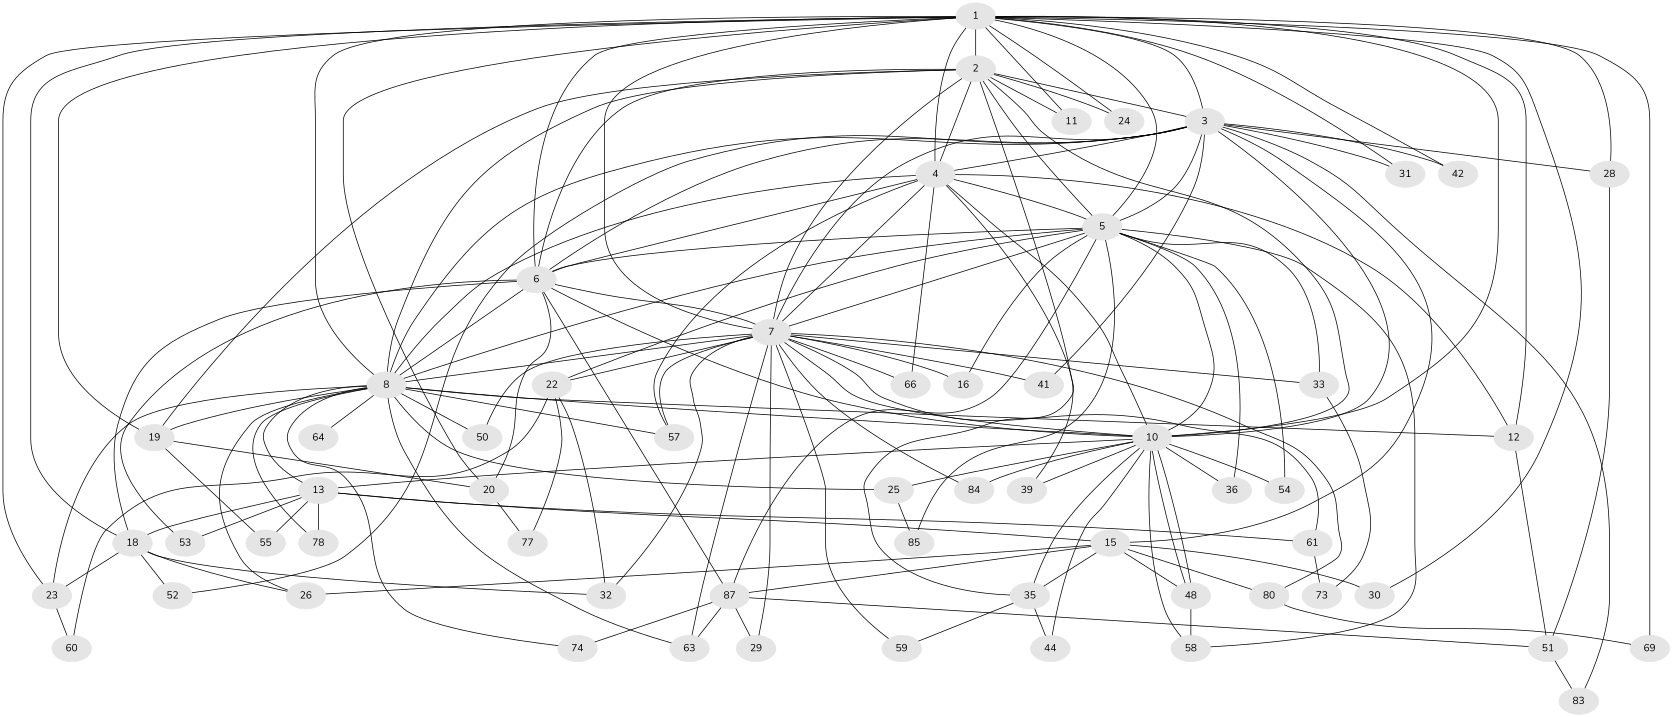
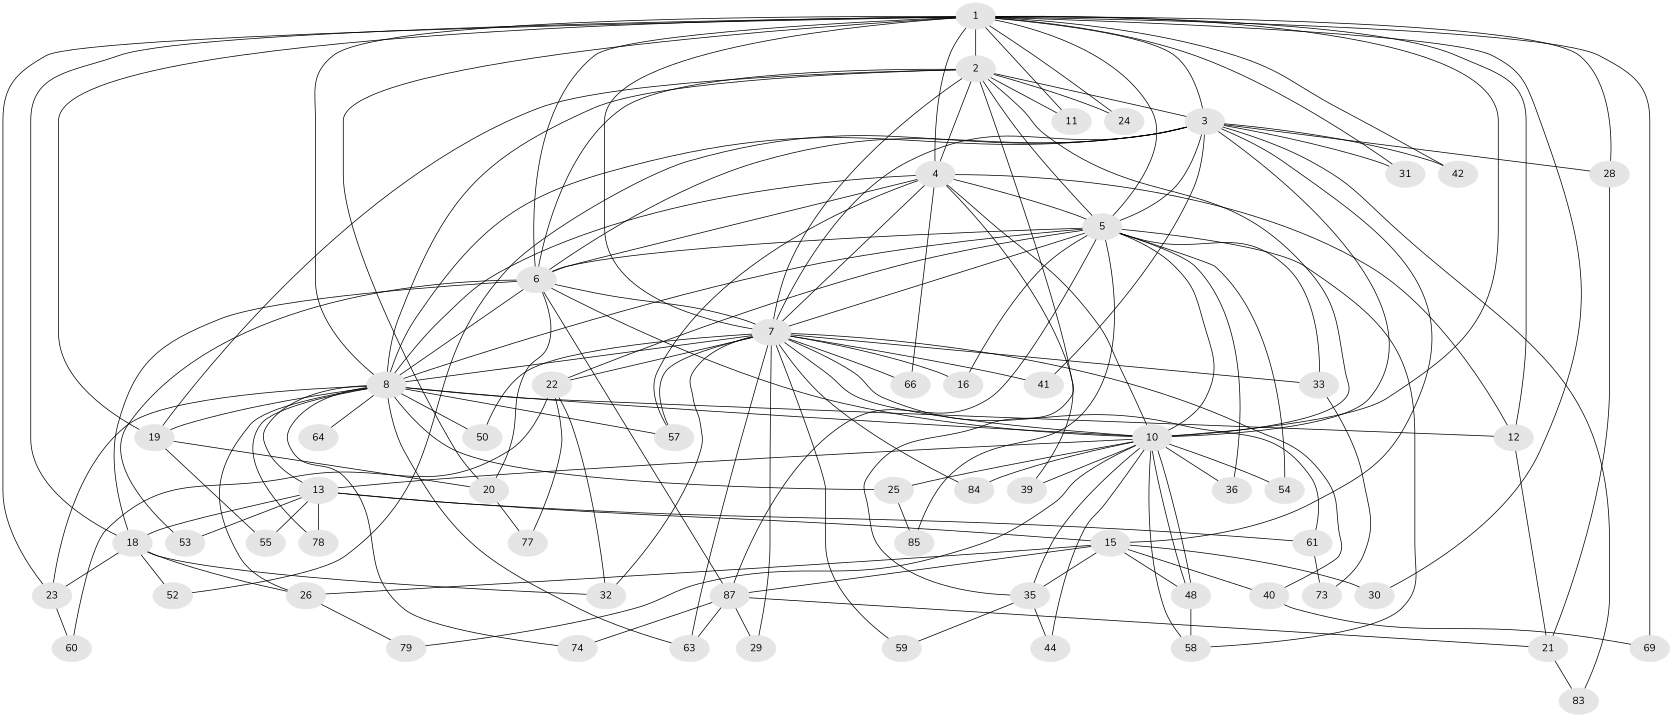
edge "3" -- "4": removed
node "80": label "80" -> "40"
node "79": added
node "51": label "51" -> "21"
